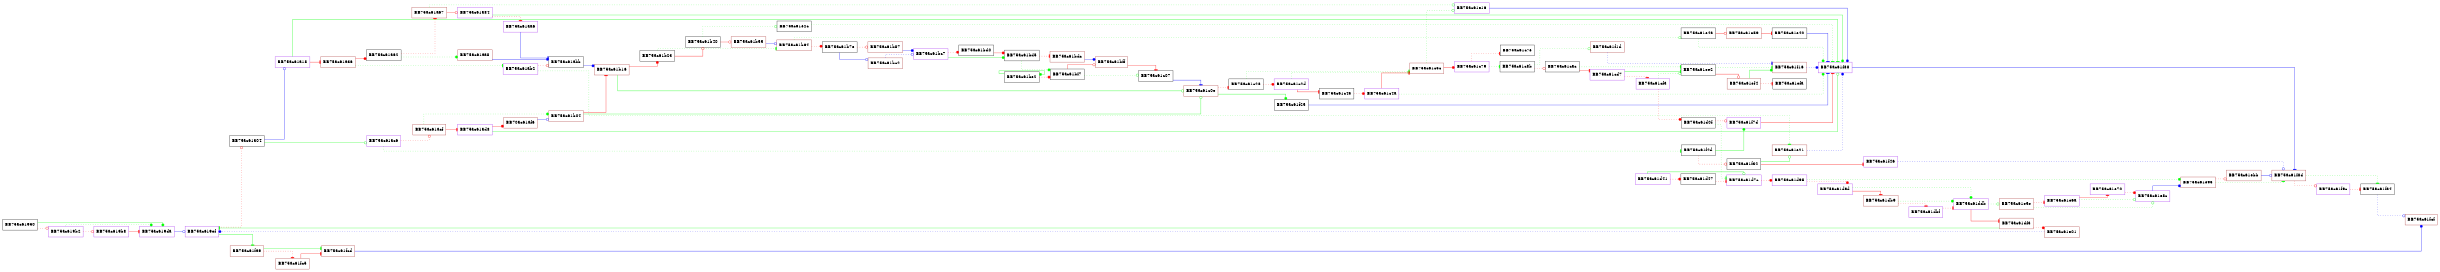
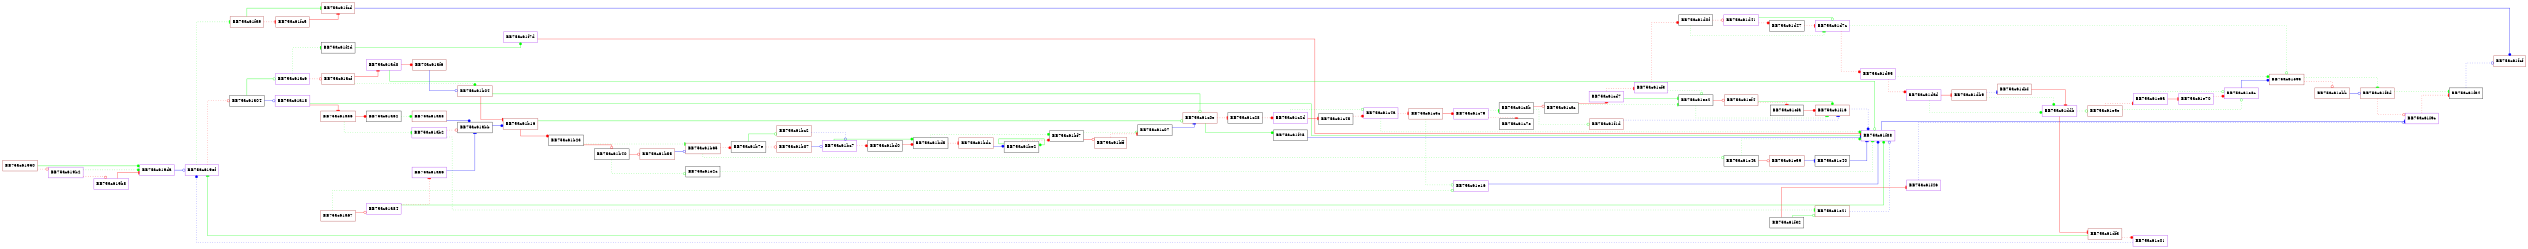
edge "BB75ac61d7c" -> "BB75ac61e93": added
edge "BB75ac61e59" -> "BB75ac61e40": color red -> blue
node "BB75ac61b64": label "BB75ac61b64" -> "BB75ac61b65"
edge "BB75ac61b87" -> "BB75ac61bc7": arrowhead dot -> odot
edge "BB75ac61a62" -> "BB75ac61a67": removed
edge "BB75ac61bdc" -> "BB75ac61bff": now "BB75ac61bdc" -> "BB75ac61be2"
edge "BB75ac61b7e" -> "BB75ac61bc2": color blue -> green
edge "BB75ac61bff" -> "BB75ac61c07": style solid -> dotted
edge "BB75ac61c8b" -> "BB75ac61cac": style dotted -> solid
edge "BB75ac61f88" -> "BB75ac61f8d": now "BB75ac61f88" -> "BB75ac61f9c"
edge "BB75ac61c28" -> "BB75ac61c5c": removed
edge "BB75ac61c2d" -> "BB75ac61c5c": now "BB75ac61c2d" -> "BB75ac61c4a"
edge "BB75ac61c4a" -> "BB75ac61c5c": style solid -> dotted
edge "BB75ac61efa" -> "BB75ac61f16": added
edge "BB75ac61d0f" -> "BB75ac61f7d": now "BB75ac61d0f" -> "BB75ac61d41"
edge "BB75ac61e21" -> "BB75ac61f88": arrowhead dot -> odot
edge "BB75ac61f46" -> "BB75ac61f8d": now "BB75ac61f46" -> "BB75ac61f9c"
edge "BB75ac61f2d" -> "BB75ac61f32": removed
edge "BB75ac61db9" -> "BB75ac61dbf": color red -> blue
edge "BB75ac61dbf" -> "BB75ac61ddb": style dotted -> solid
node "BB75ac61dbf": color purple -> brown
node "BB75ac61950": color black -> brown
node "BB75ac61e01": color brown -> purple
edge "BB75ac619ef" -> "BB75ac61fa9": style solid -> dotted
